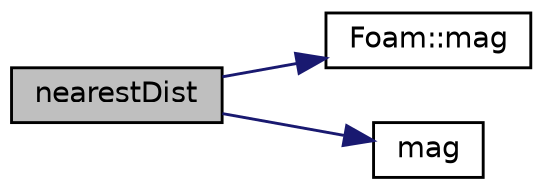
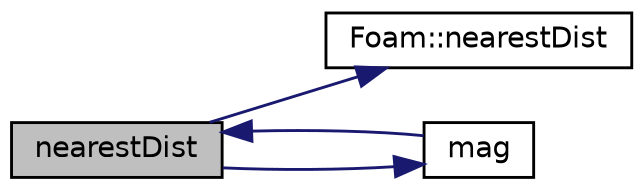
node "Foam::mag": label "Foam::mag" -> "Foam::nearestDist"
edge "mag" -> "nearestDist": added
